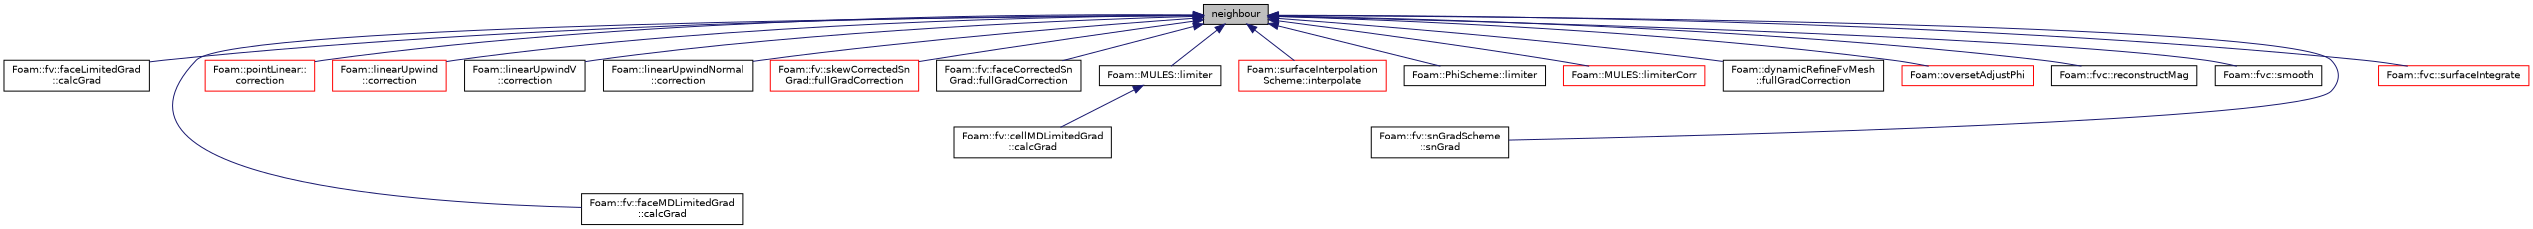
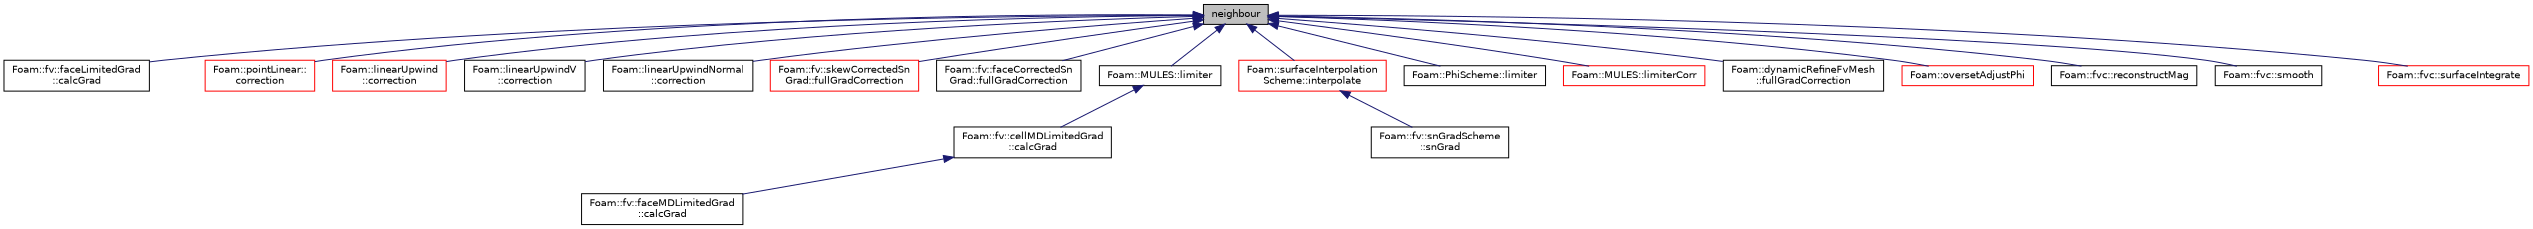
edge "Foam::fv::faceMDLimitedGrad ::calcGrad" -> "neighbour": now "Foam::fv::faceMDLimitedGrad ::calcGrad" -> "Foam::fv::cellMDLimitedGrad ::calcGrad"
edge "Foam::fv::snGradScheme ::snGrad" -> "neighbour": now "Foam::fv::snGradScheme ::snGrad" -> "Foam::surfaceInterpolation Scheme::interpolate"
